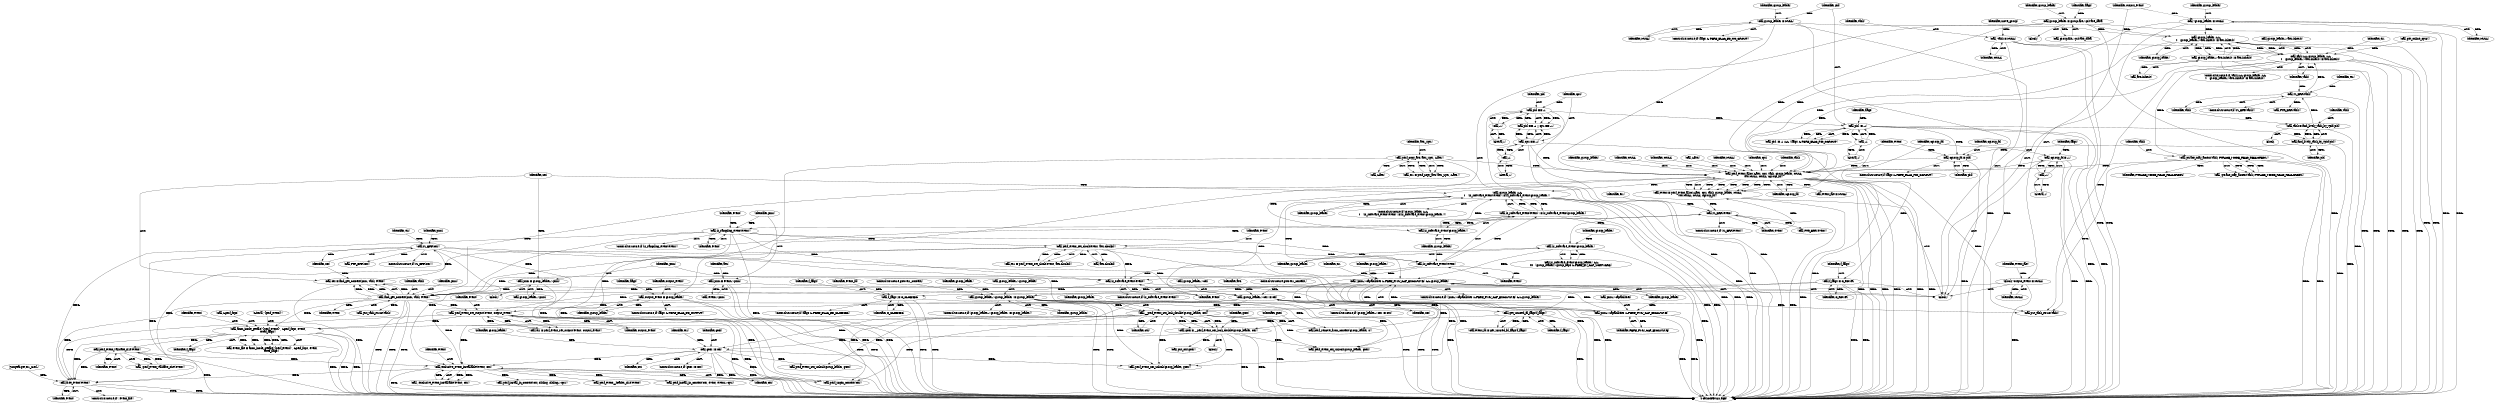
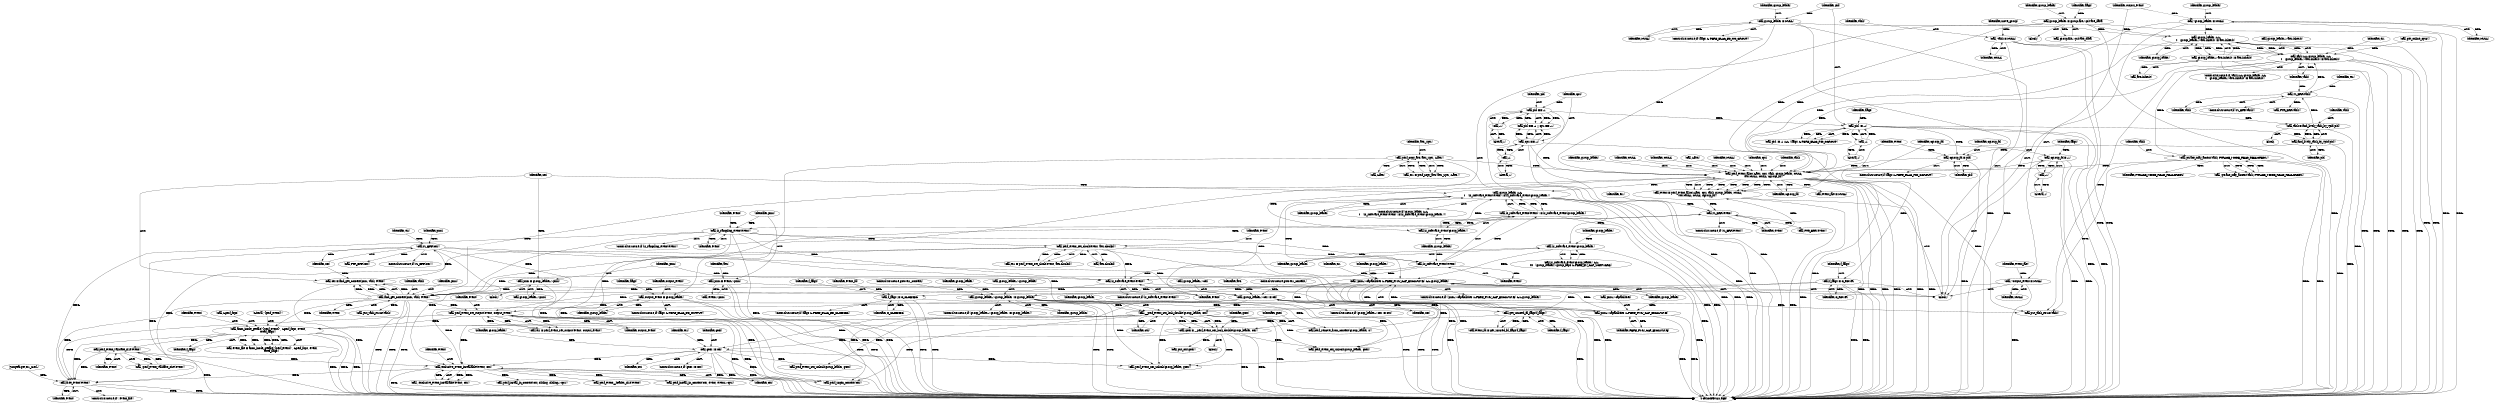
node "(Block,*output_event = NULL)": label "(Block,*output_event = NULL)" -> "(Call,*output_event = NULL)"
edge "(Call,!perf_event_validate_size(event))" -> "(Call,perf_event_validate_size(event))": label "DDG: " -> "CFG: "
